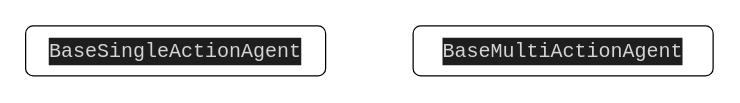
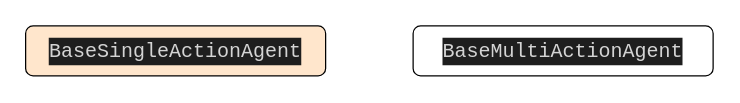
node "BaseSingleActionAgent": fillcolor #ffffff -> #ffe6cc
